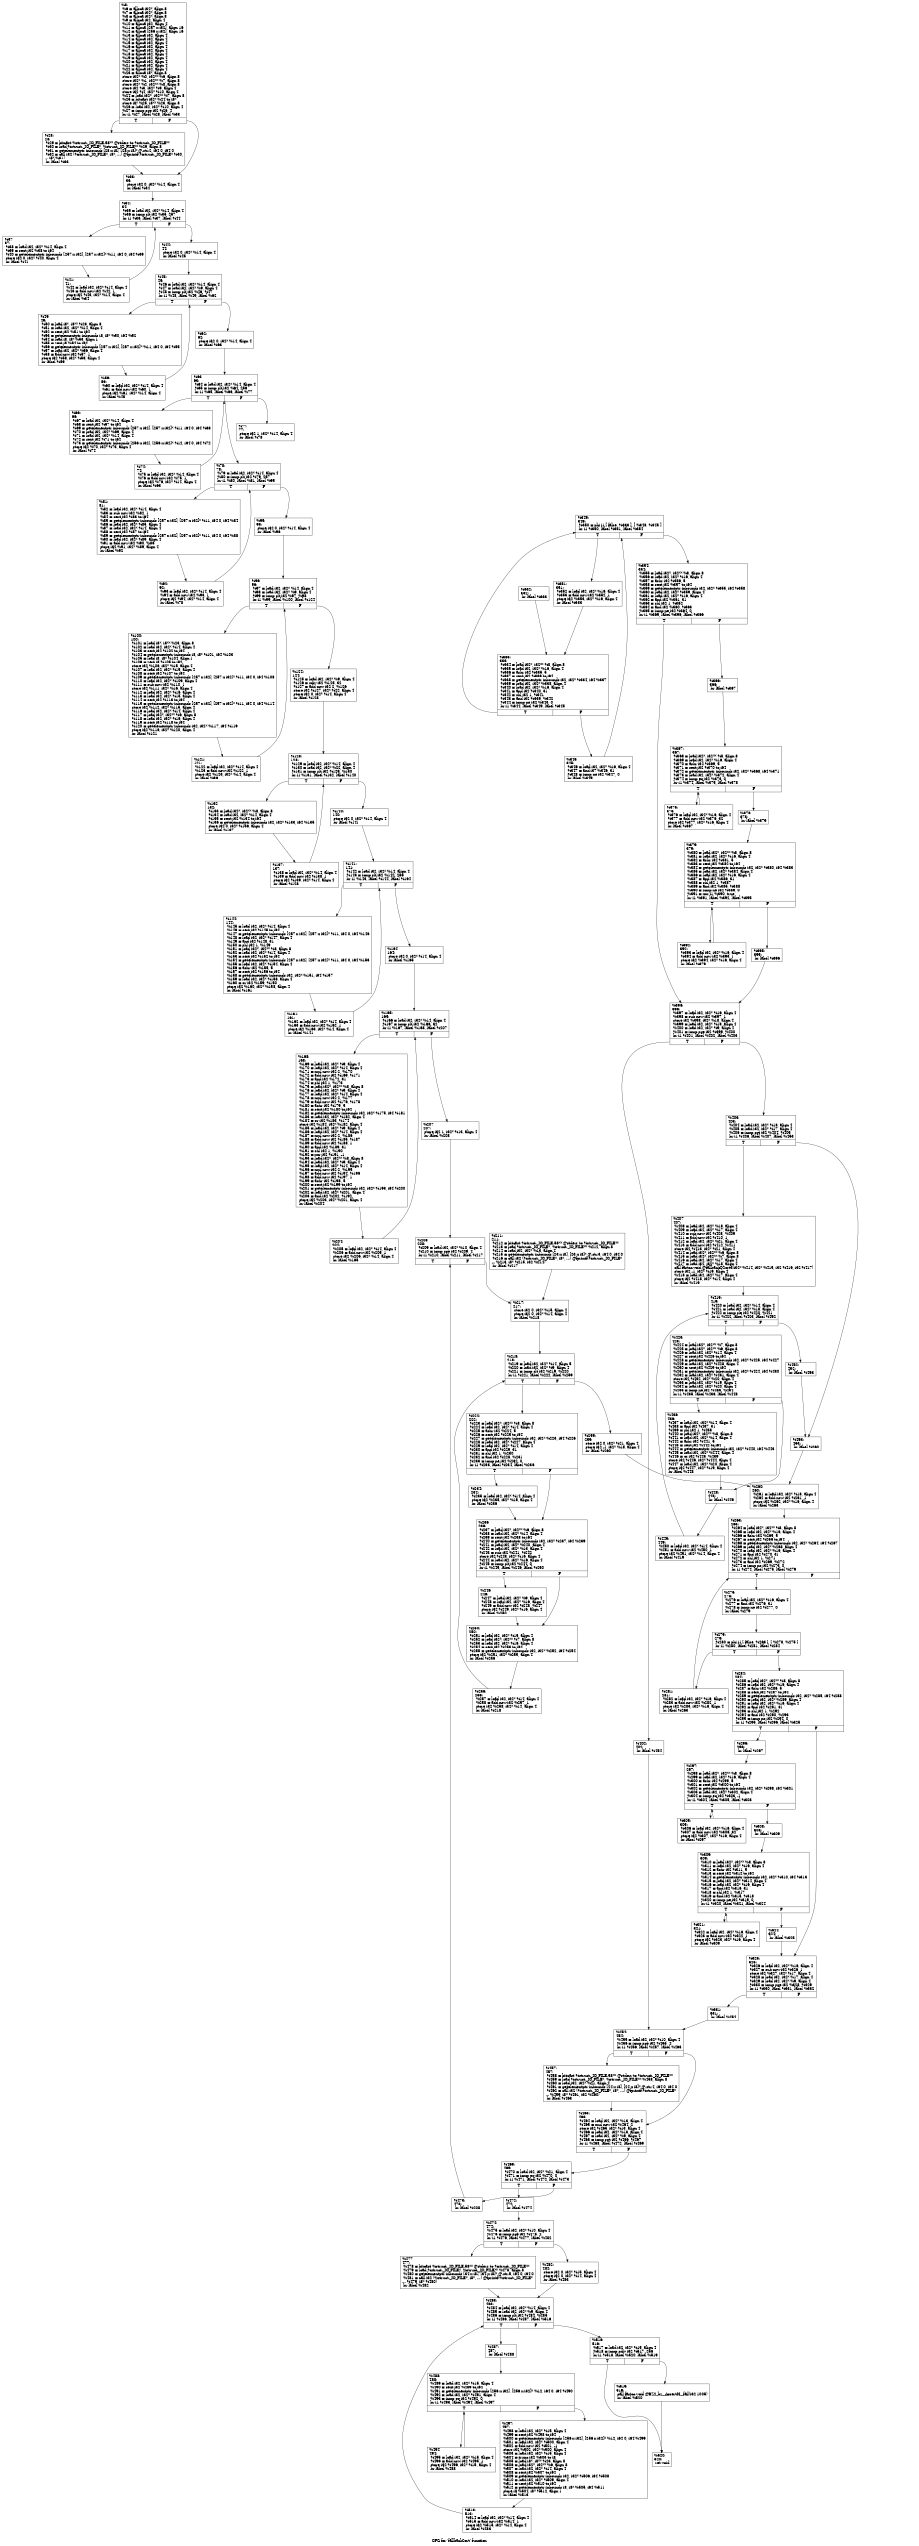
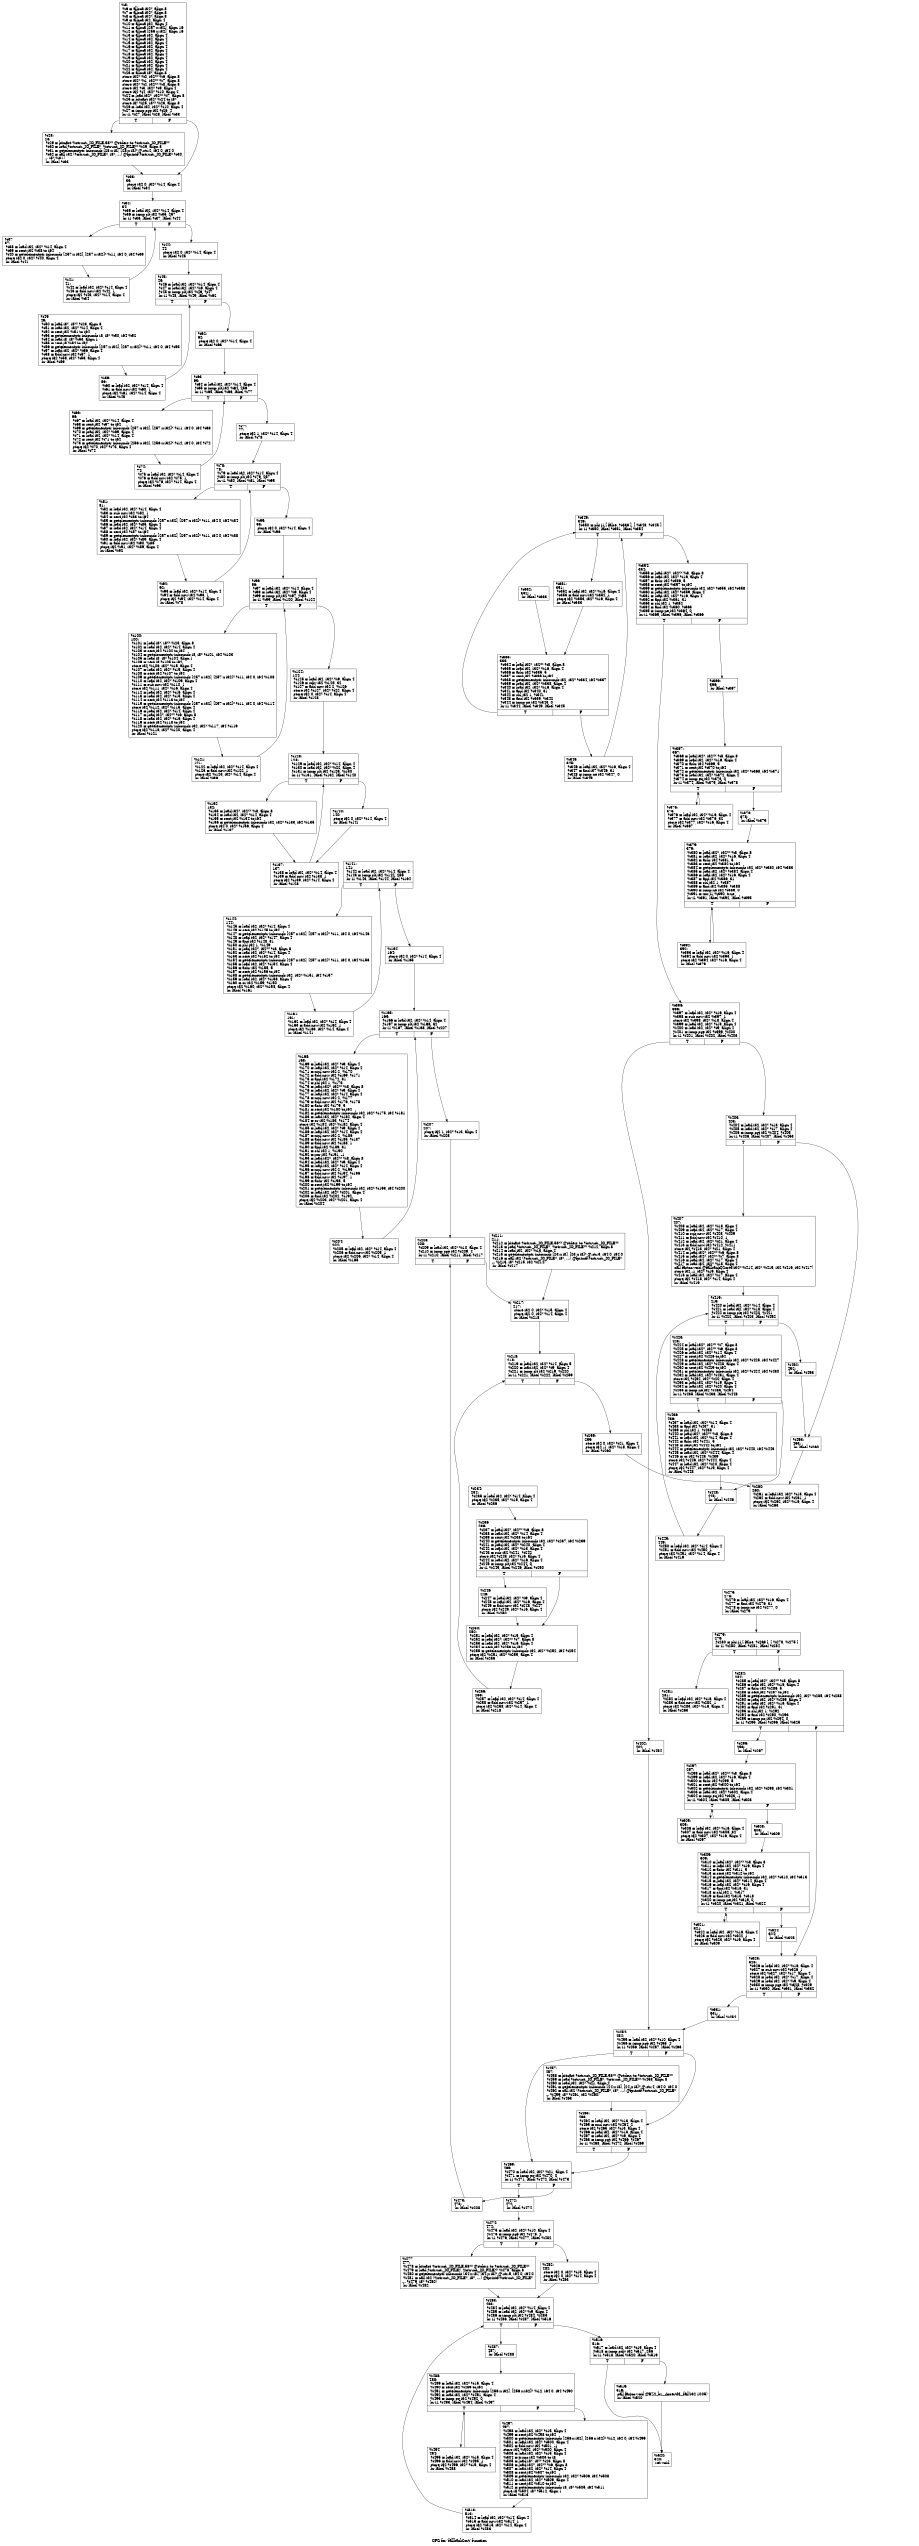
edge "%45:" -> "%49:": removed
edge "%63:" -> "%78:": now "%77:" -> "%78:"
edge "%140:" -> "%141:": now "%140:" -> "%137:"
node "%395:": removed
node "%222:": removed
node "%263:": removed
edge "%454:" -> "%457:": now "%454:" -> "%469:"
